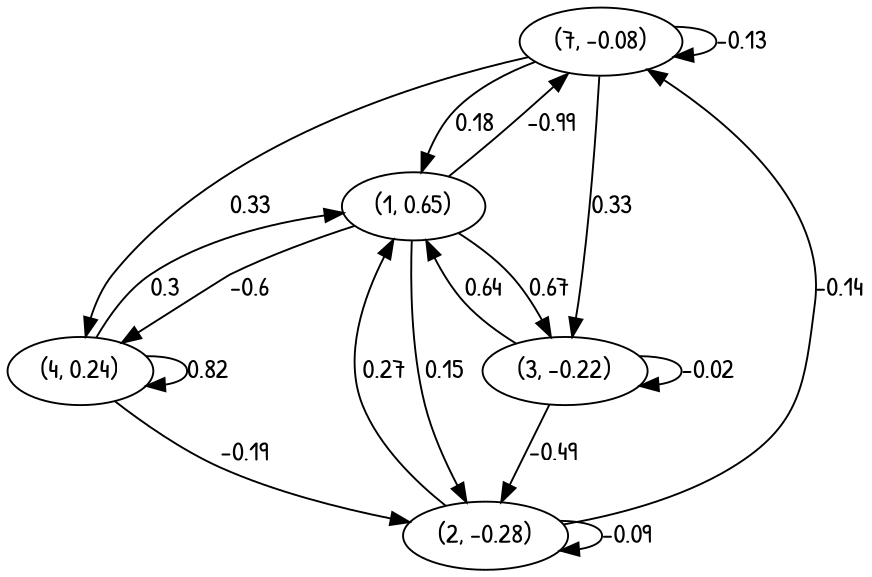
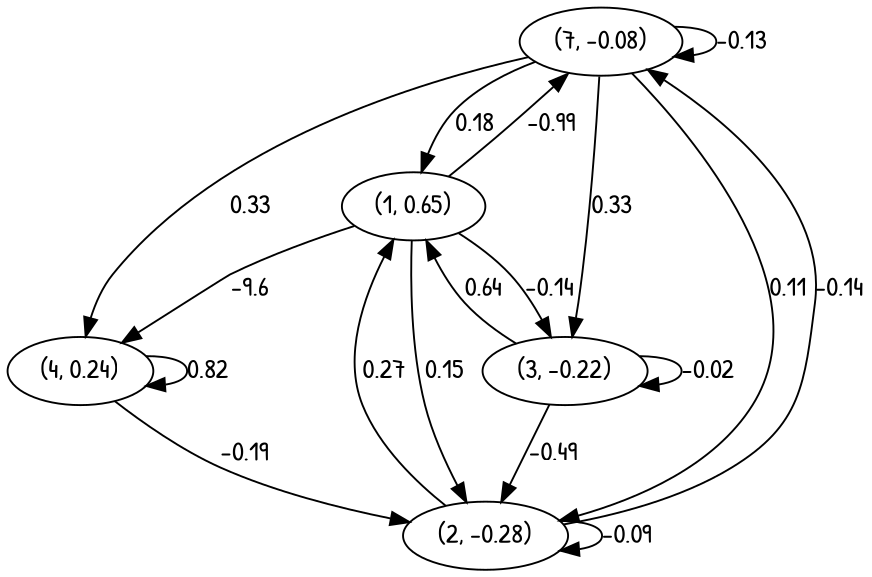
edge "(4, 0.24)" -> "(1, 0.65)": removed, label "0.3"
edge "(1, 0.65)" -> "(4, 0.24)": label "-0.6" -> "-9.6"
edge "(1, 0.65)" -> "(3, -0.22)": label "0.67" -> "-0.14"
edge "(7, -0.08)" -> "(2, -0.28)": added, label "0.11"
